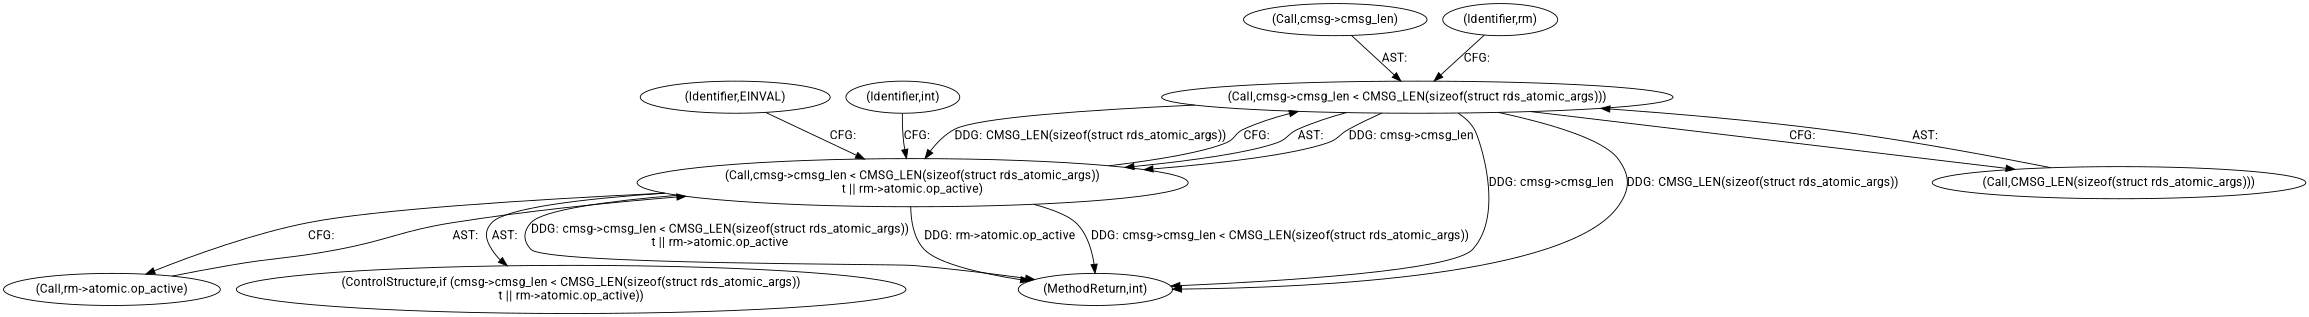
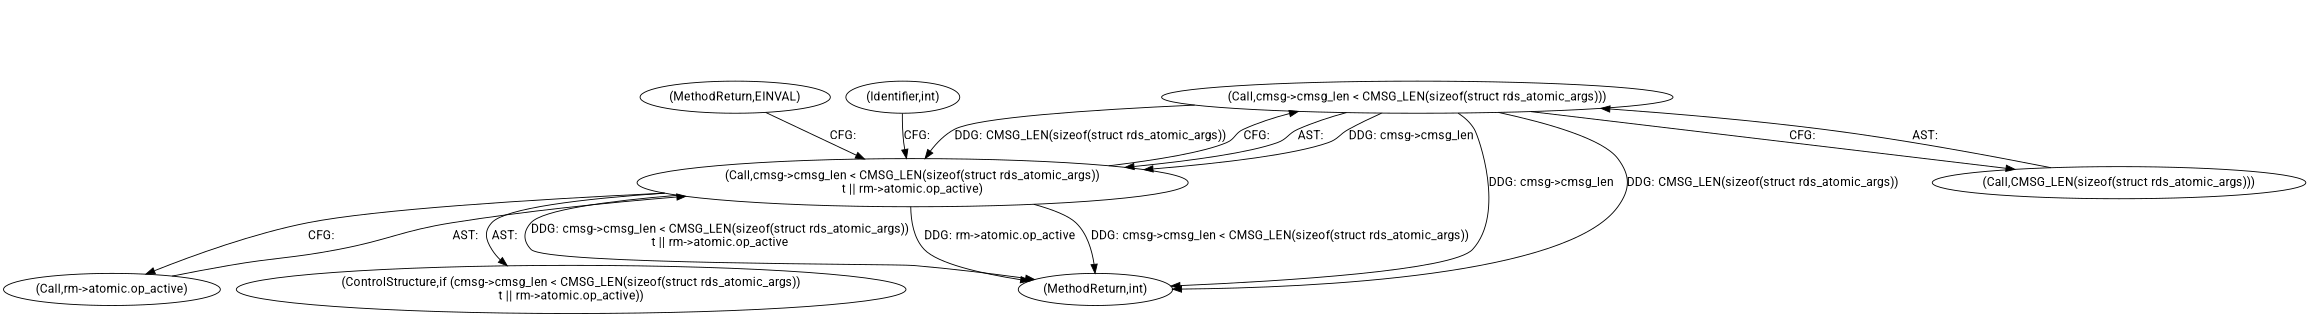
node "(Call,cmsg->cmsg_len)": removed
node "(Identifier,rm)": removed
node "(Identifier,EINVAL)": label "(Identifier,EINVAL)" -> "(MethodReturn,EINVAL)"
